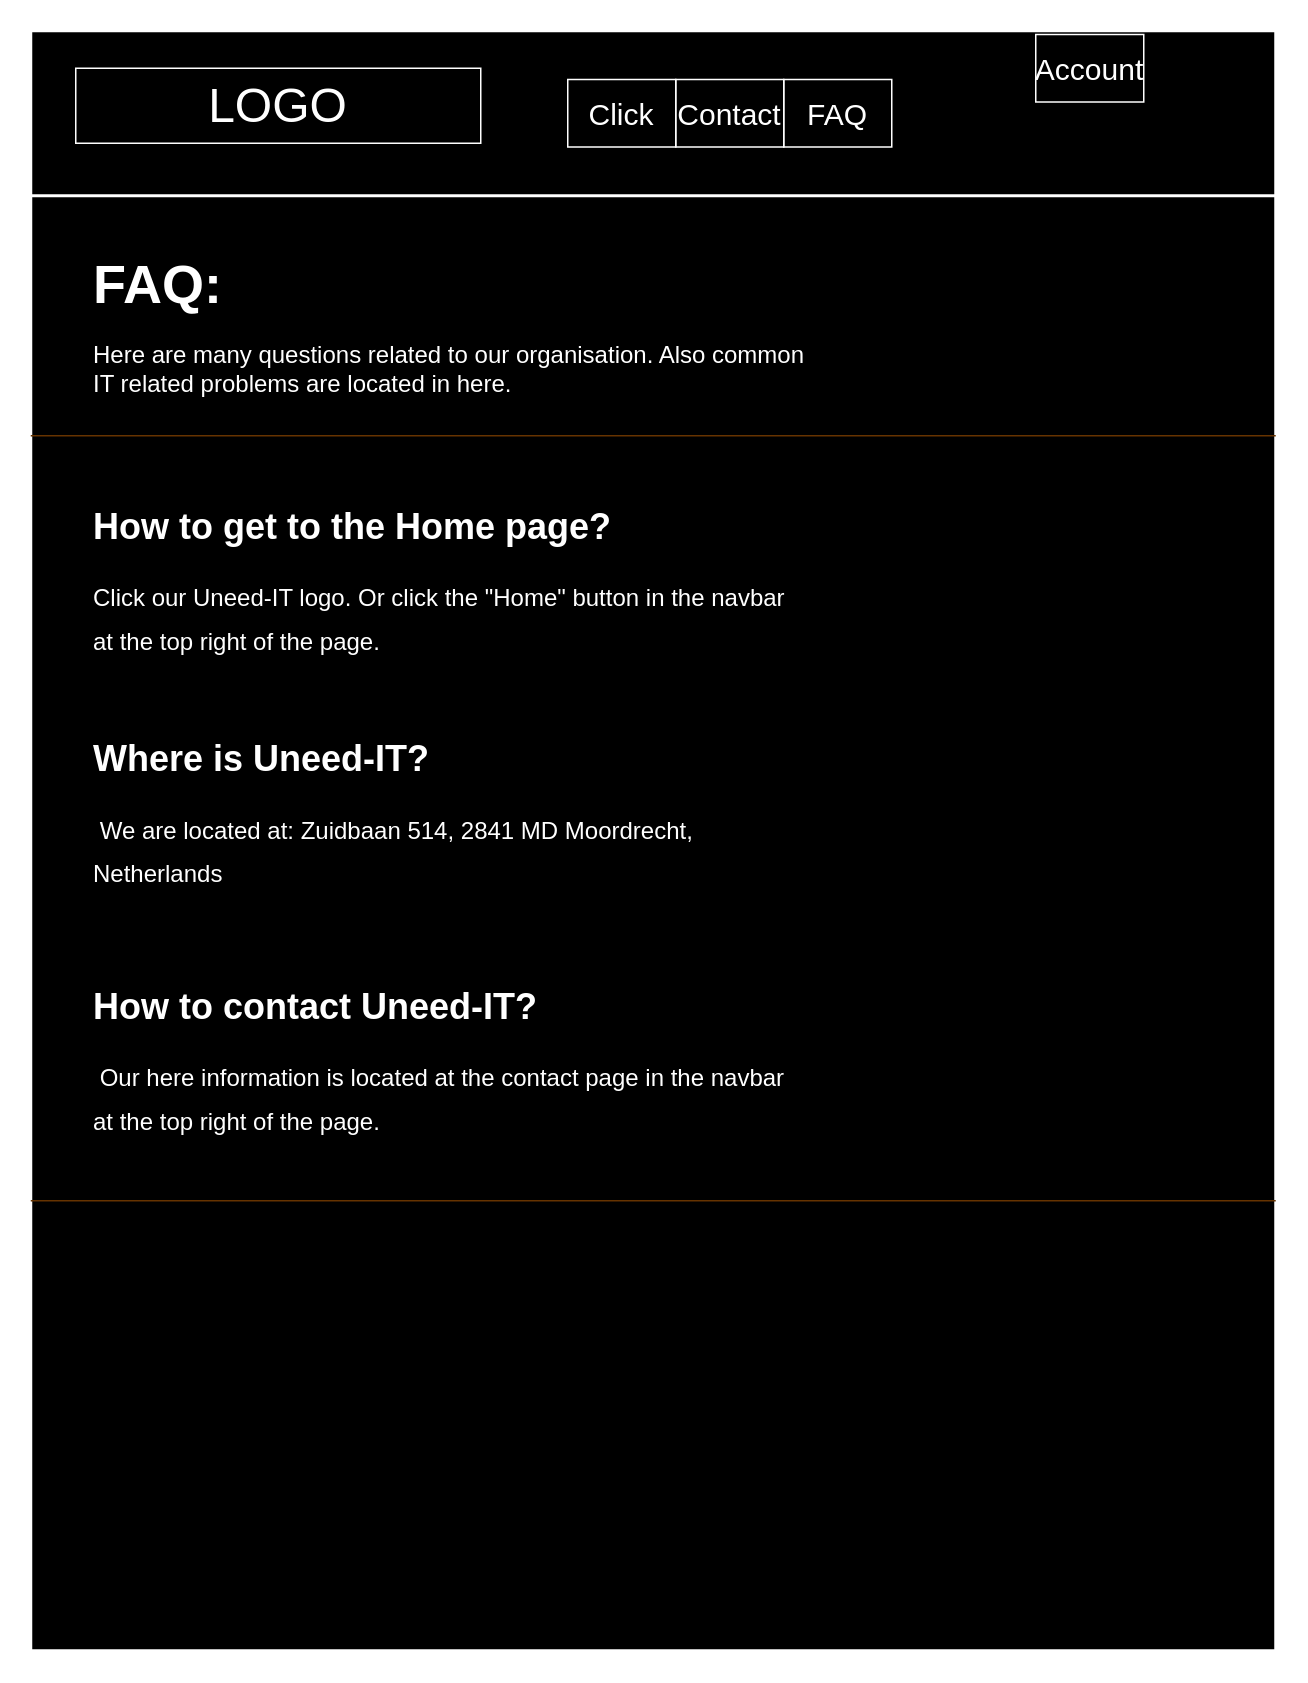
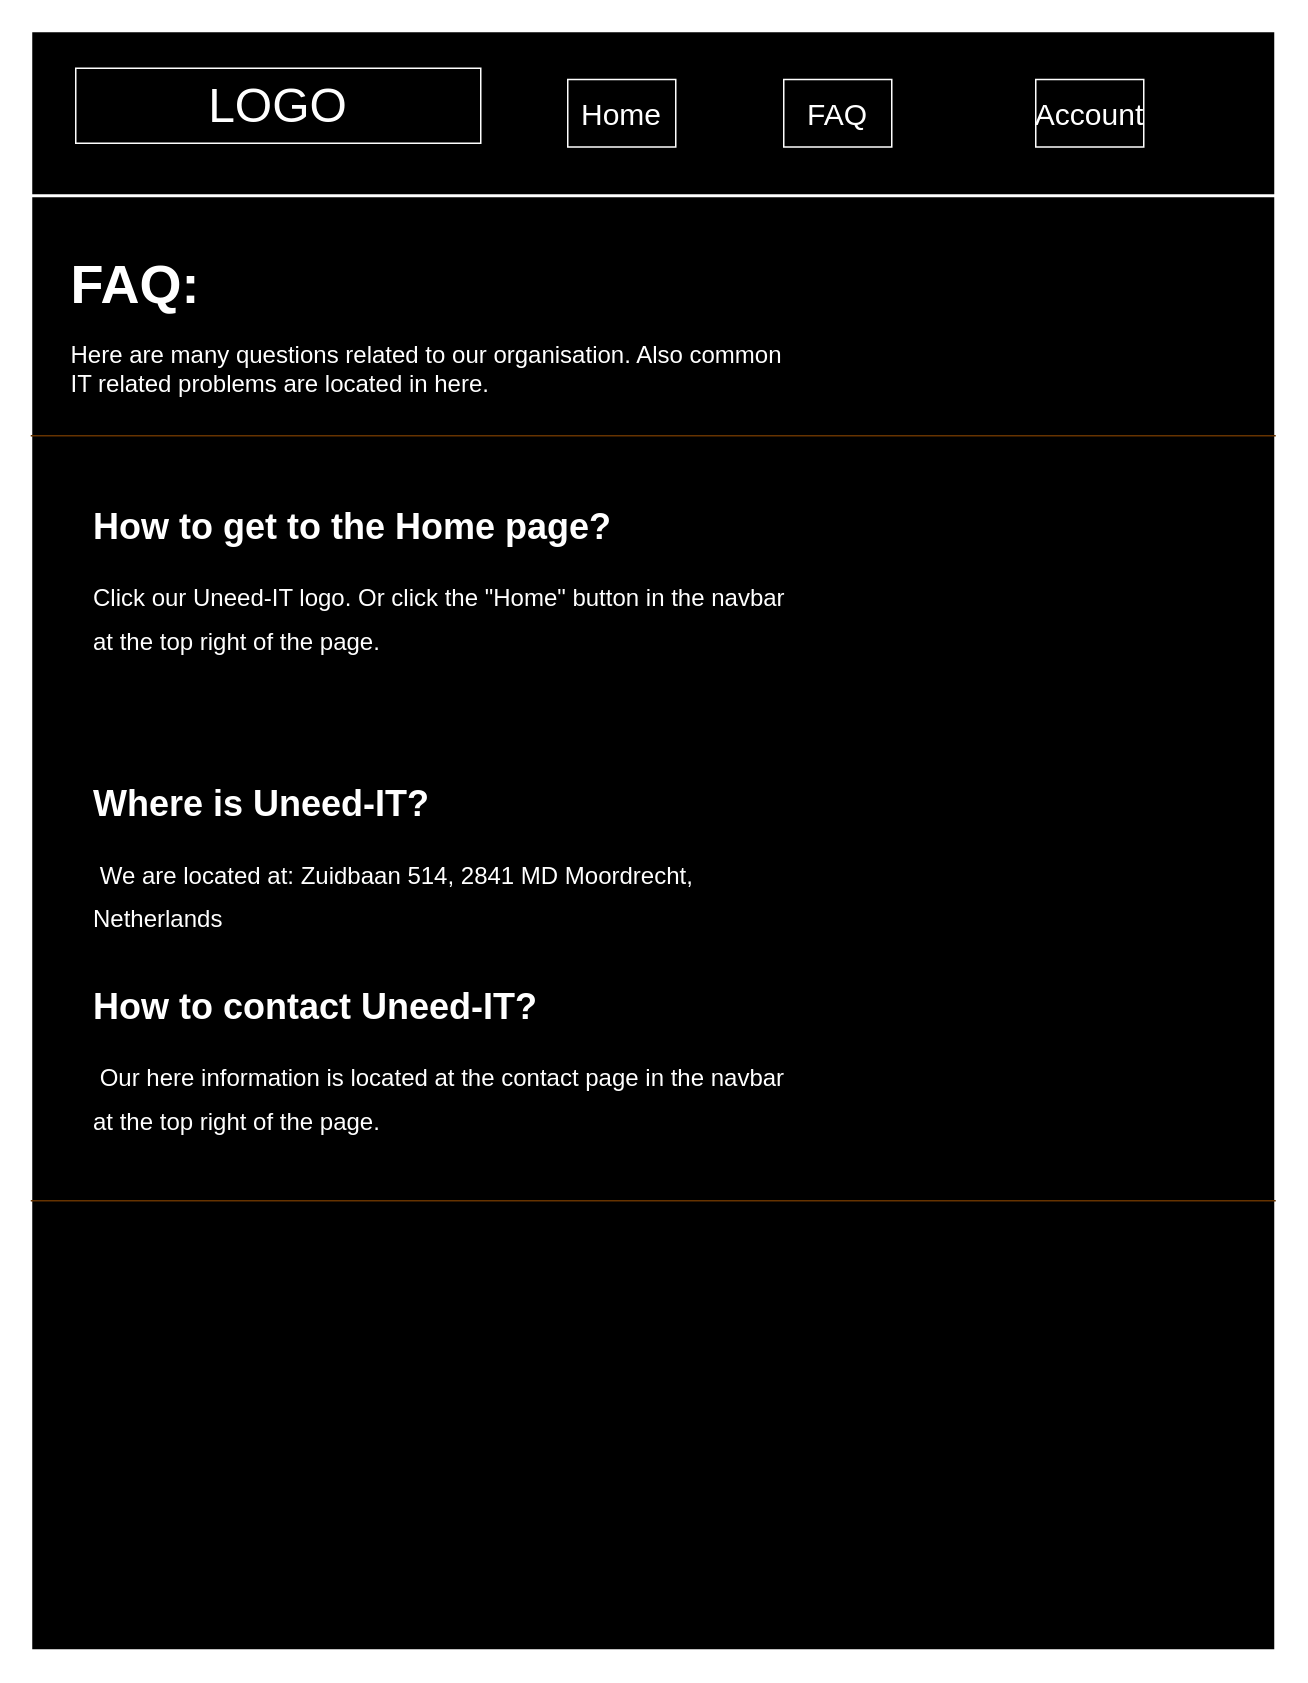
node "Account": moved (1090, 68) -> (1090, 113)
node "Click": label "Click" -> "Home"
node "Contact": removed
node "FAQ:Here are many questions related to our organisation. Also common IT related problems are located in here.": moved (451, 340) -> (428, 340)
node "Where is Uneed-IT? We are located at: Zuidbaan 514, 2841 MD Moordrecht, Netherlands": moved (451, 818) -> (451, 863)
